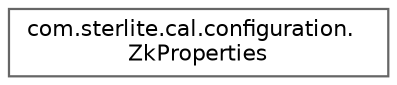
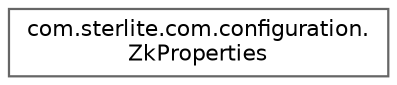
node "com.sterlite.cal.configuration. ZkProperties": label "com.sterlite.cal.configuration. ZkProperties" -> "com.sterlite.com.configuration. ZkProperties"
